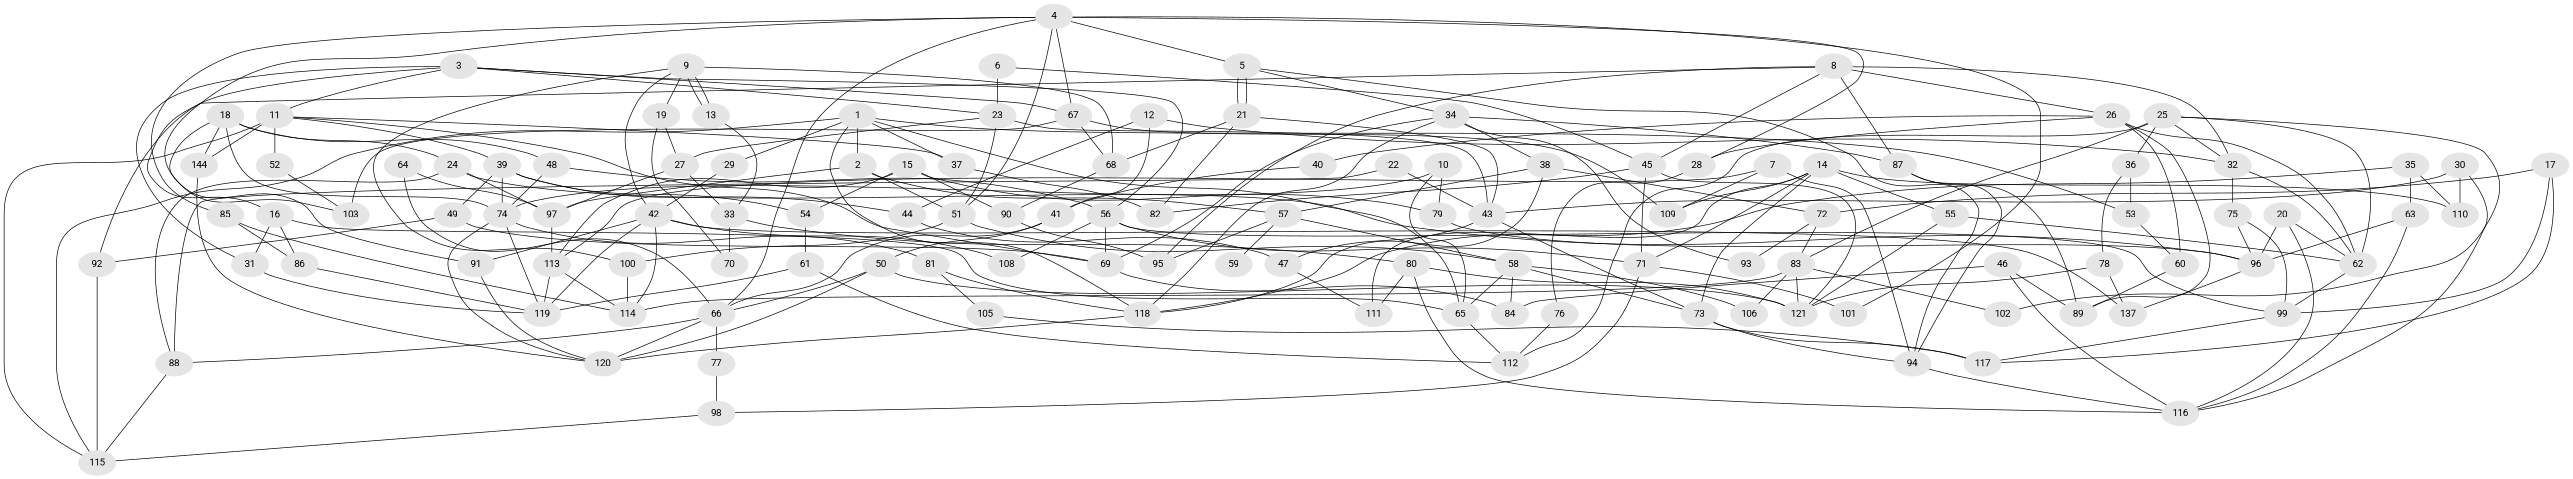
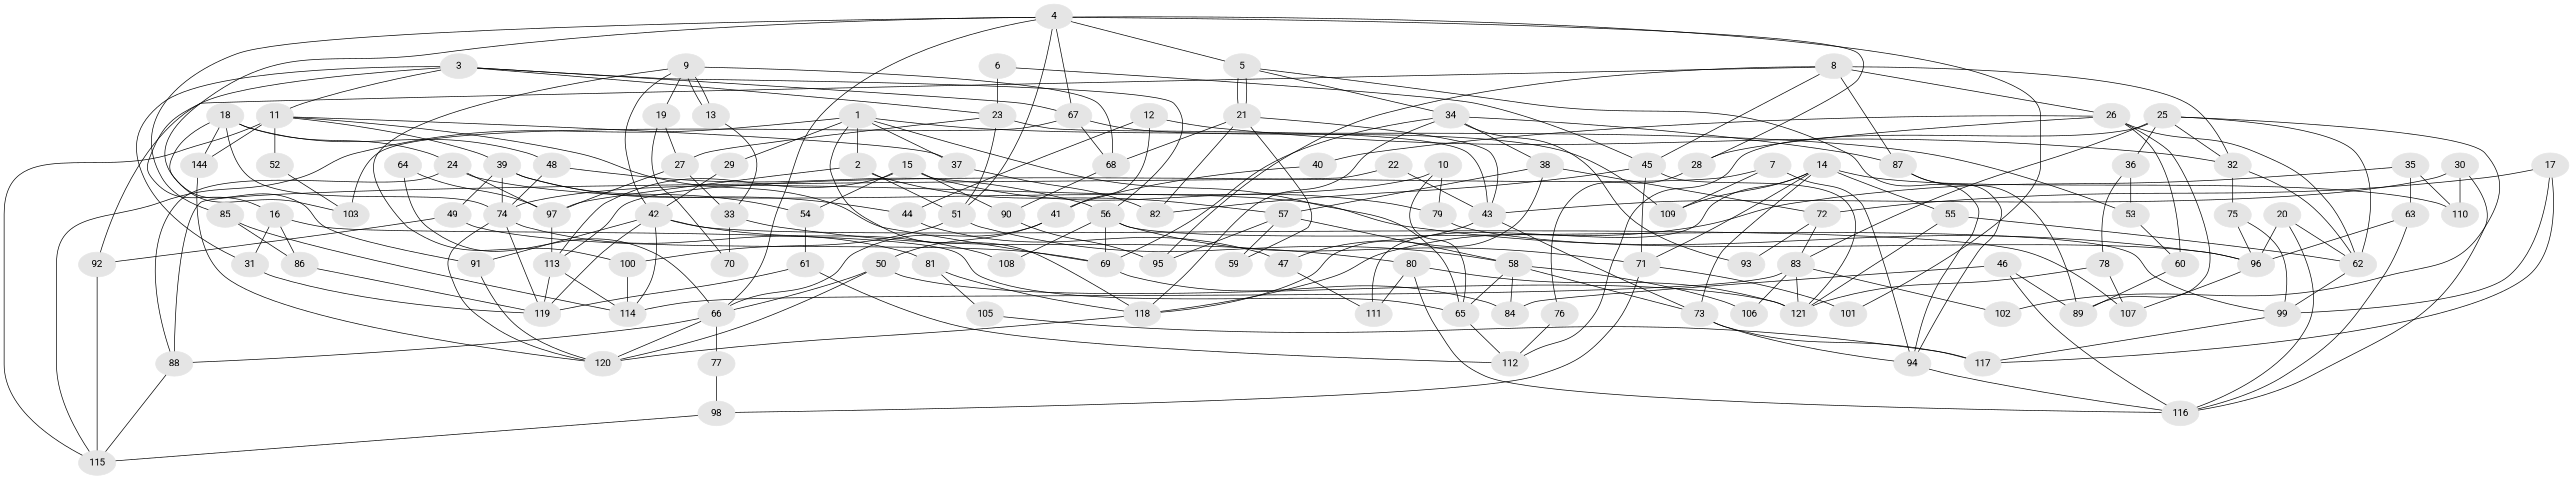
edge "21" -- "59": added
node "137": label "137" -> "107"
